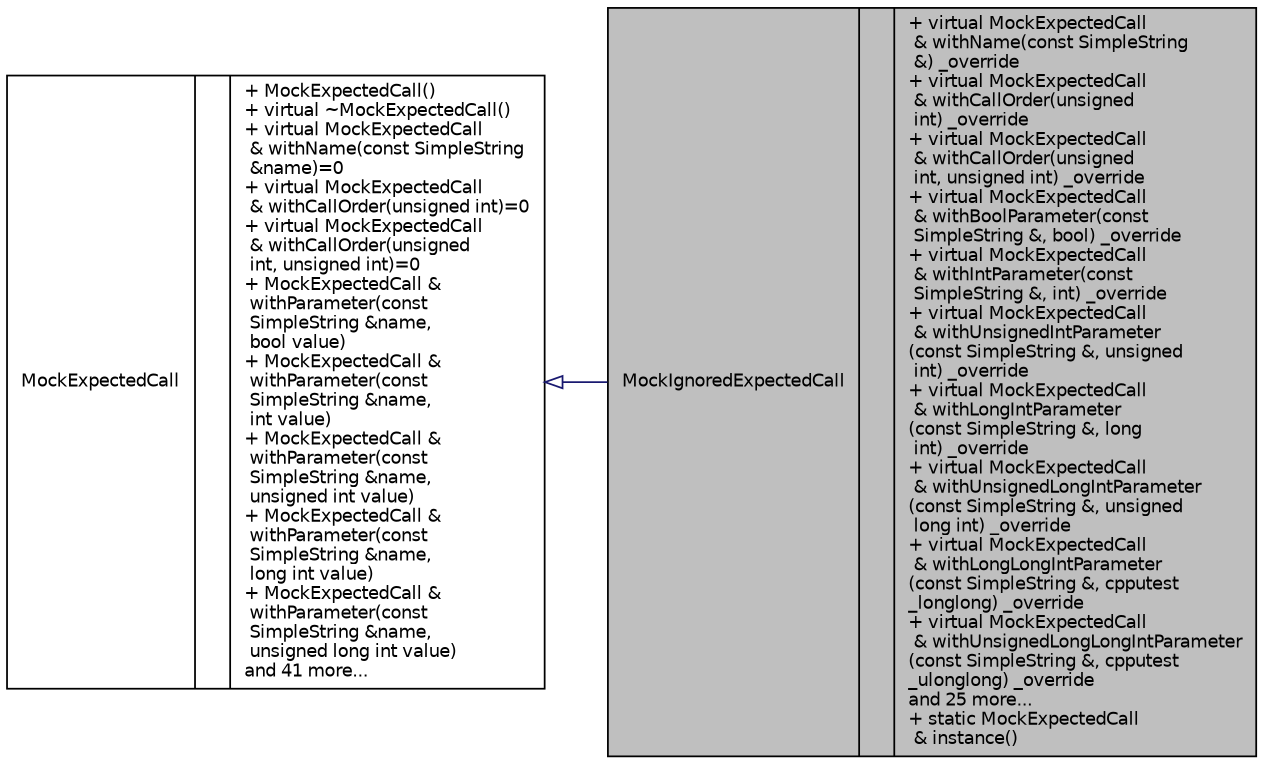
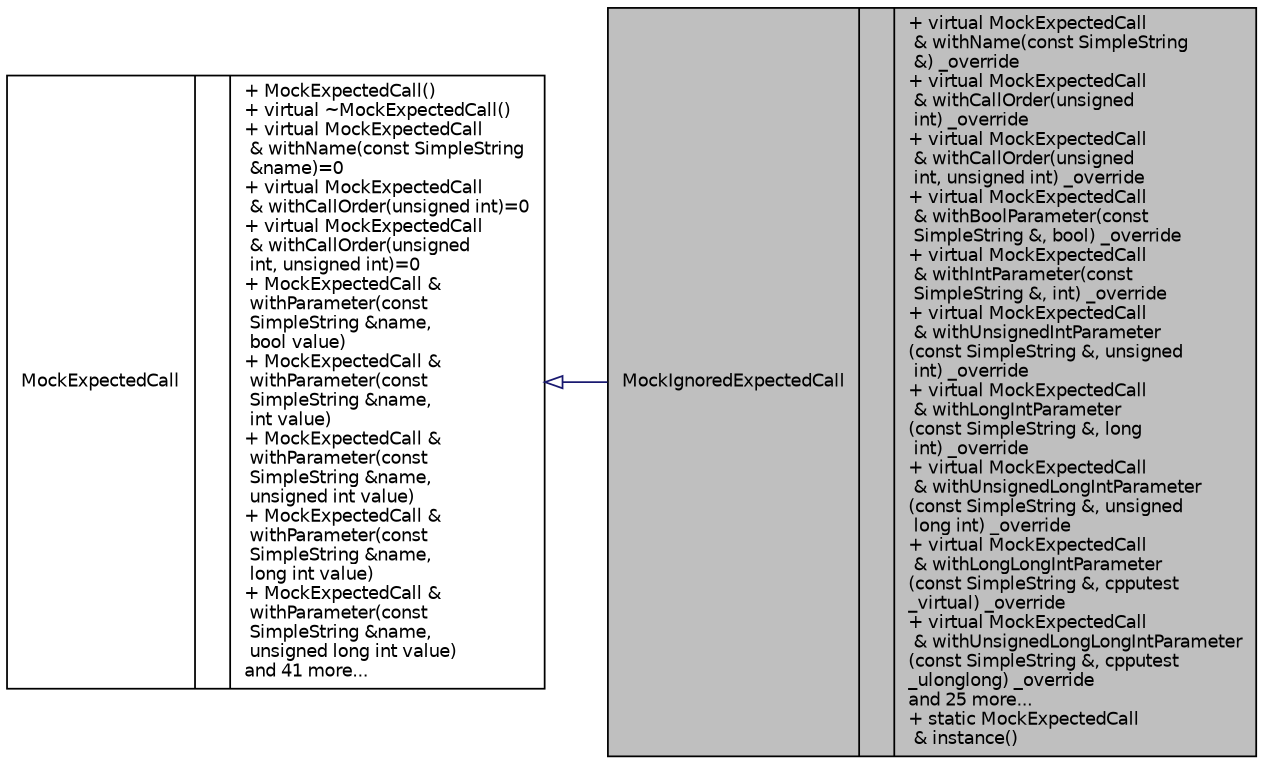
node "MockIgnoredExpectedCall": text "_longlong) _override" -> "_virtual) _override"
